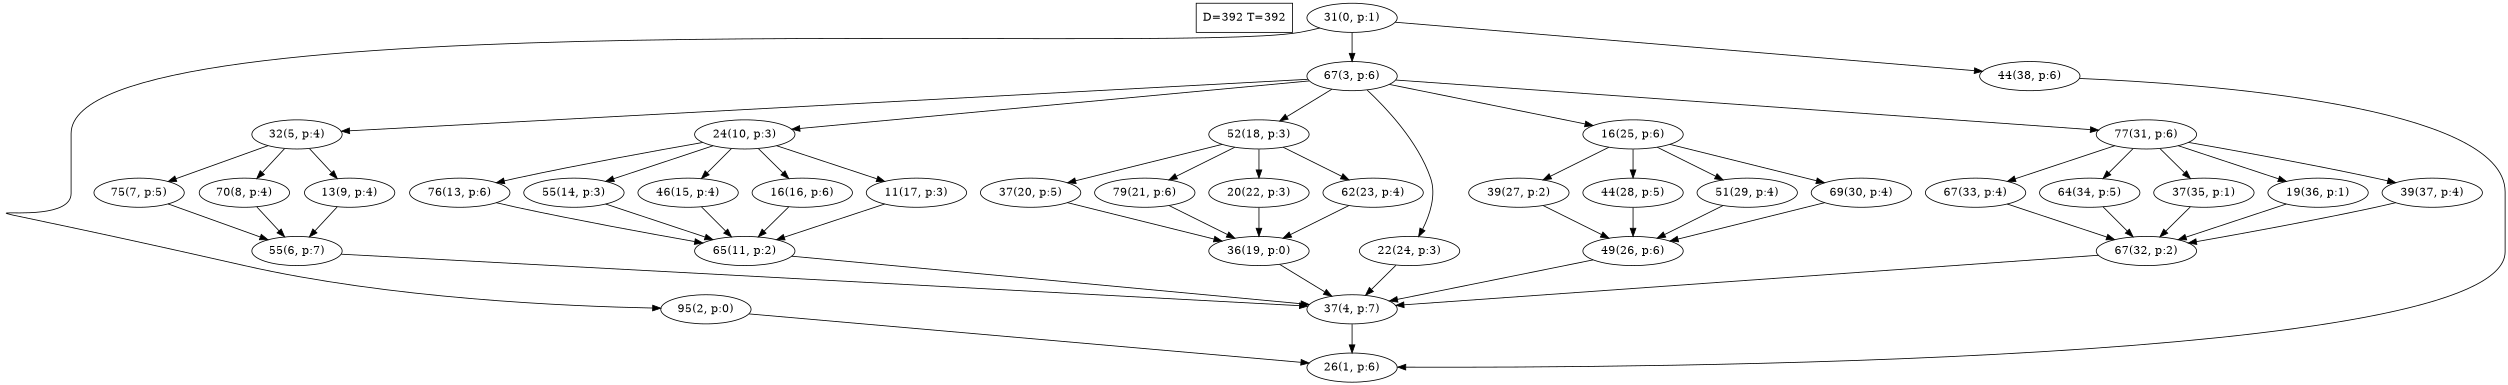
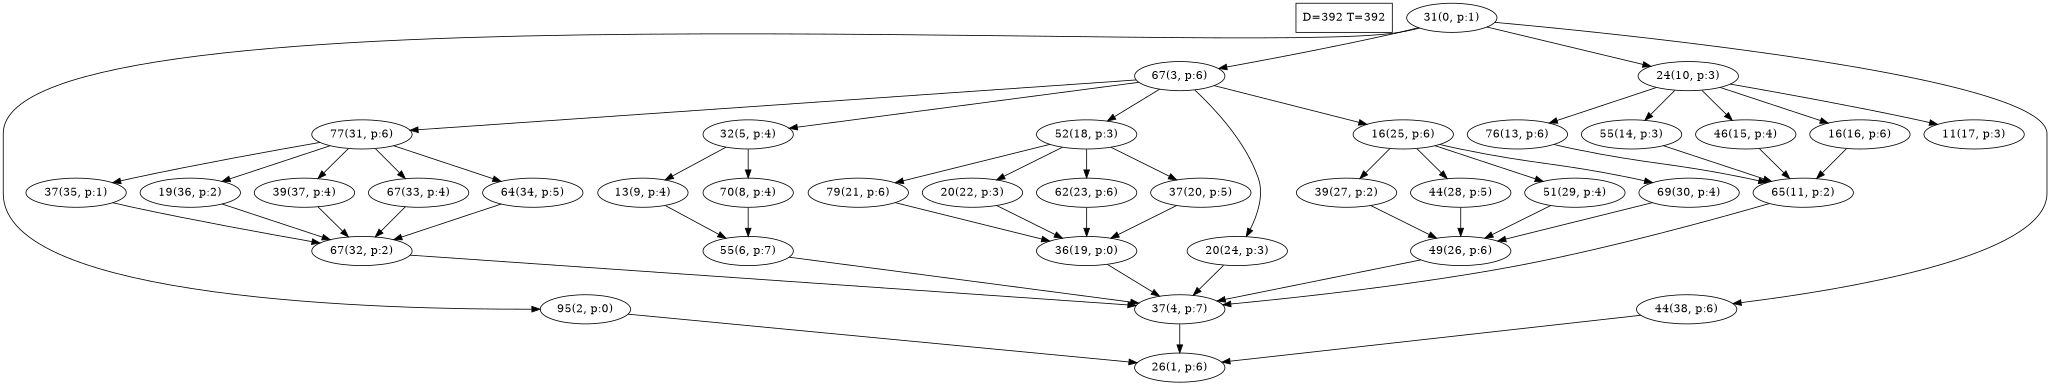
edge "67(3, p:6)" -> "24(10, p:3)": now "31(0, p:1)" -> "24(10, p:3)"
node "75(7, p:5)": removed
node "62(23, p:4)": label "62(23, p:4)" -> "62(23, p:6)"
node "19(36, p:1)": label "19(36, p:1)" -> "19(36, p:2)"
edge "11(17, p:3)" -> "65(11, p:2)": removed
node "22(24, p:3)": label "22(24, p:3)" -> "20(24, p:3)"
